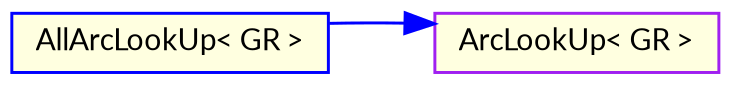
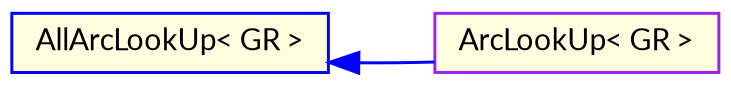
edge "AllArcLookUp< GR >" -> "ArcLookUp< GR >": reversed
